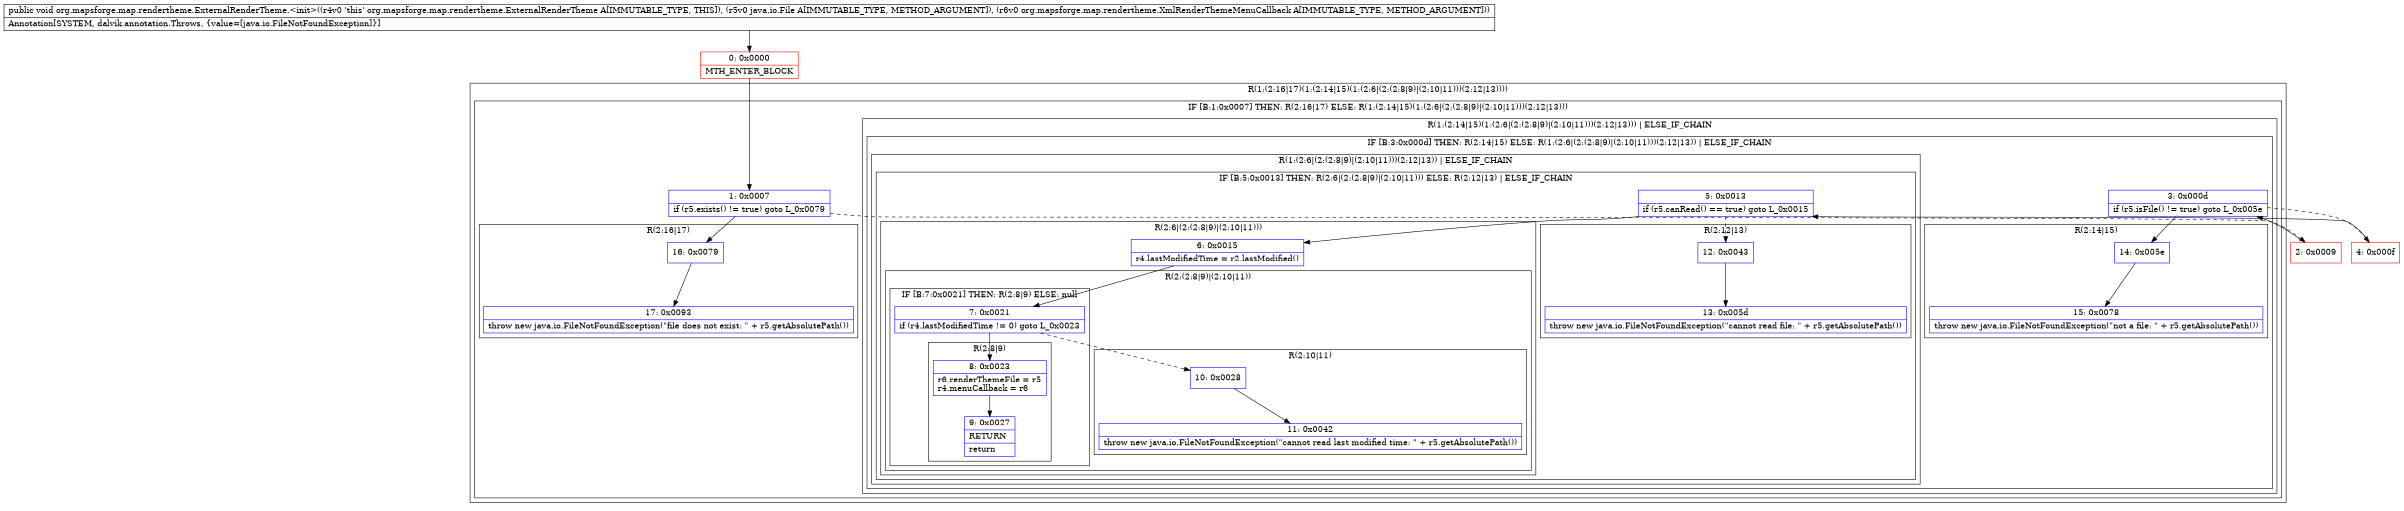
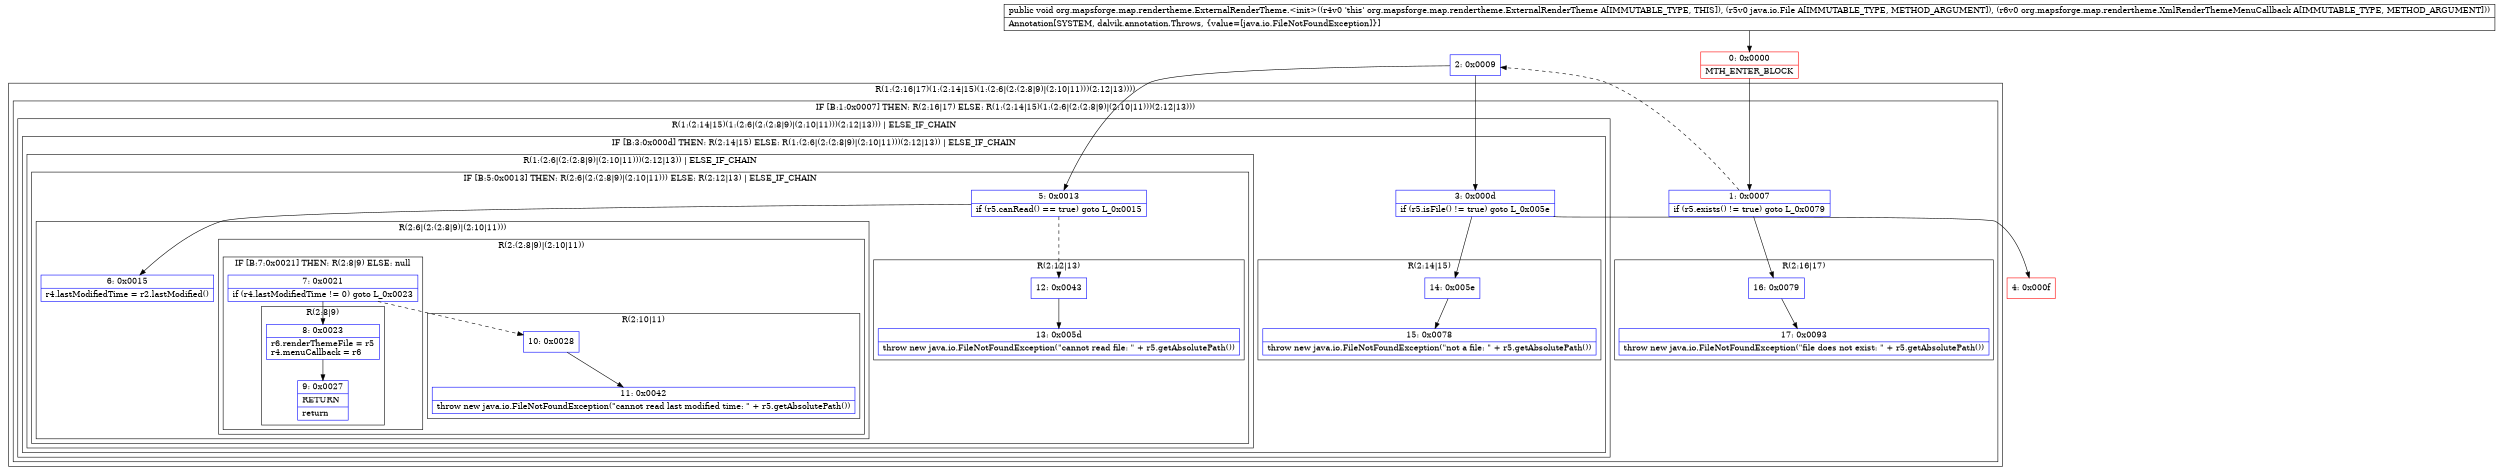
edge "3: 0x000d" -> "4: 0x000f": style dashed -> solid
edge "4: 0x000f" -> "5: 0x0013": now "2: 0x0009" -> "5: 0x0013"
node "2: 0x0009": color red -> blue
edge "6: 0x0015" -> "7: 0x0021": removed
